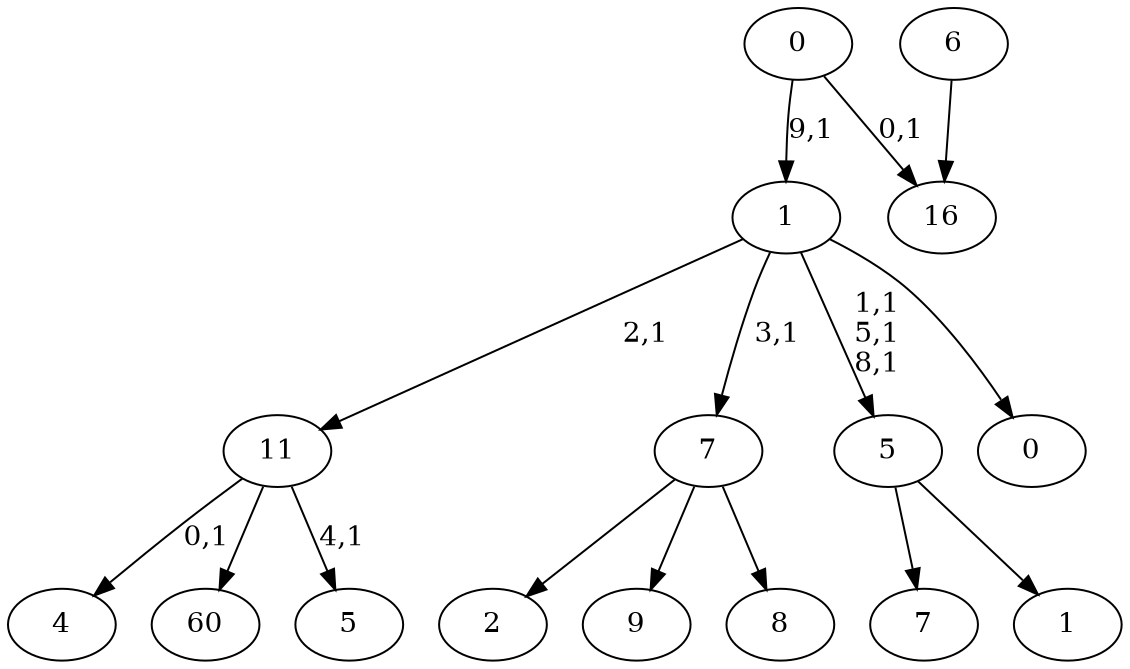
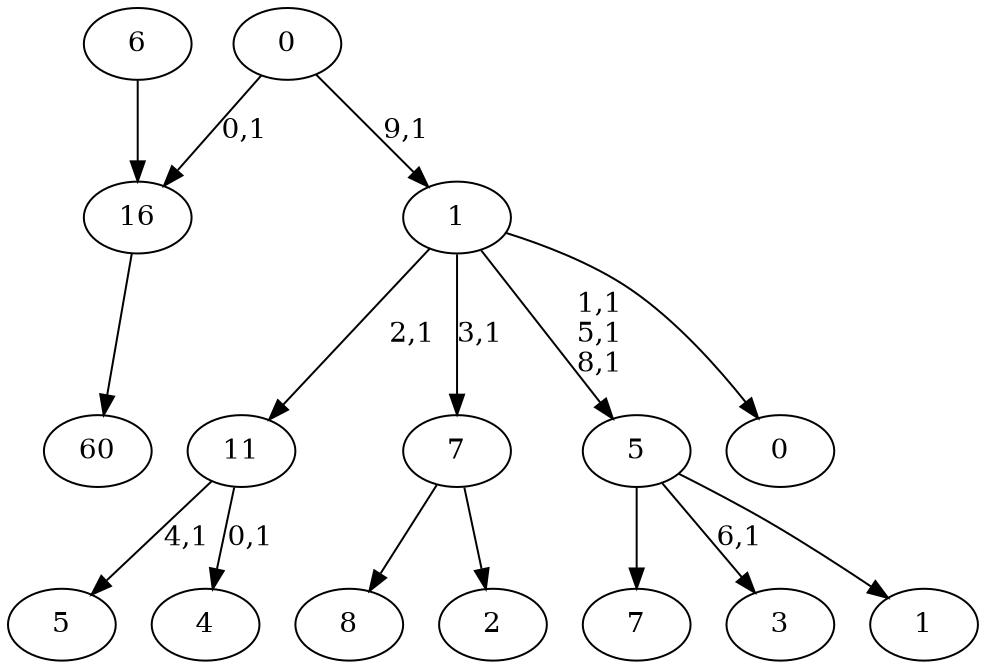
edge "11" -> "60": now "16" -> "60"
node "9": removed
node "3": added
